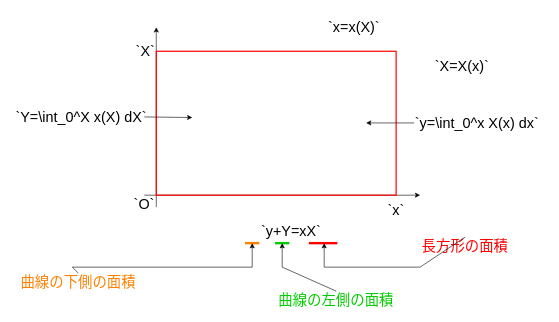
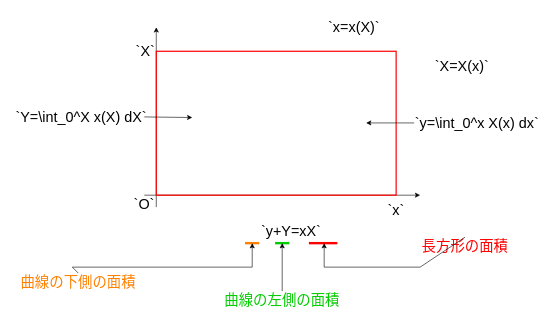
node "曲線の左側の面積": moved (336, 300) -> (282, 300)
